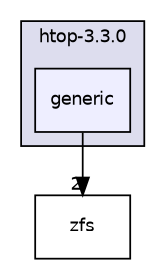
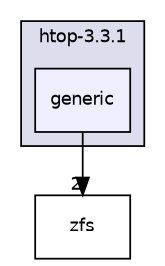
cluster "htop-3.3.0": label "htop-3.3.0" -> "htop-3.3.1"
